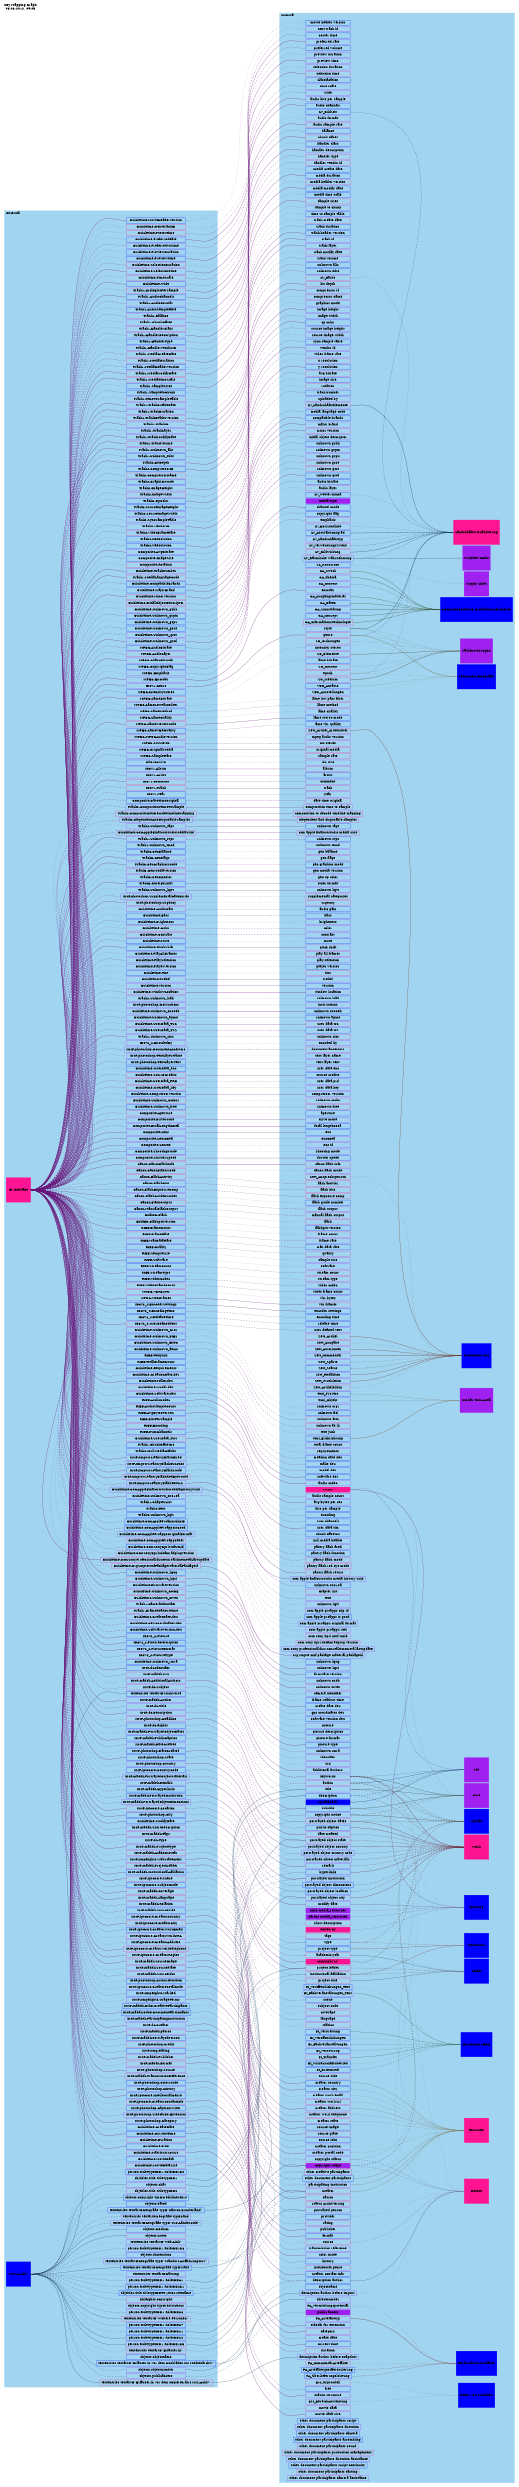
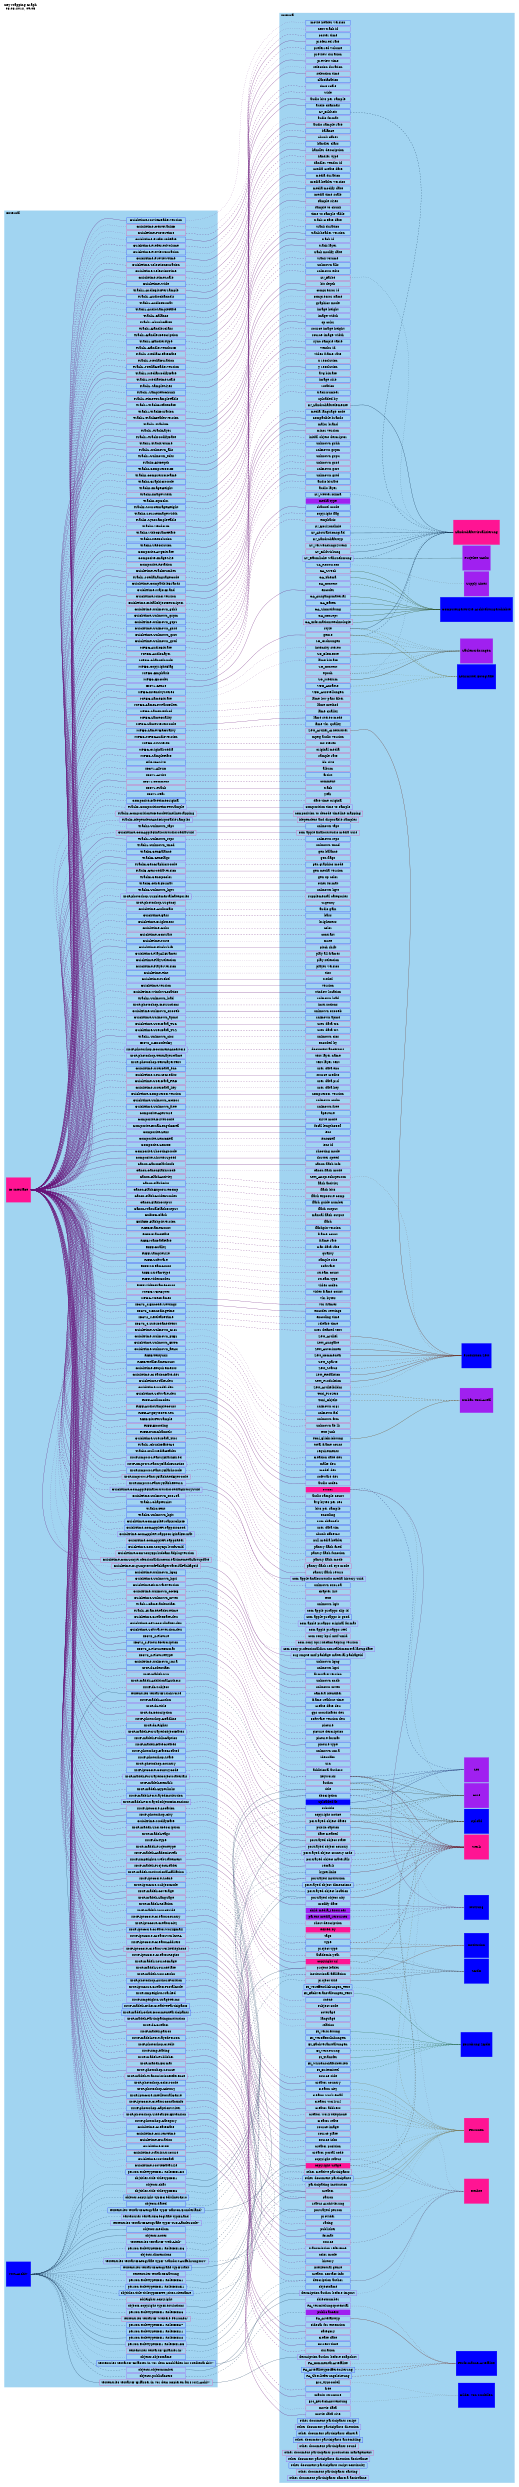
node "copyright usage": fillcolor purple -> deeppink
